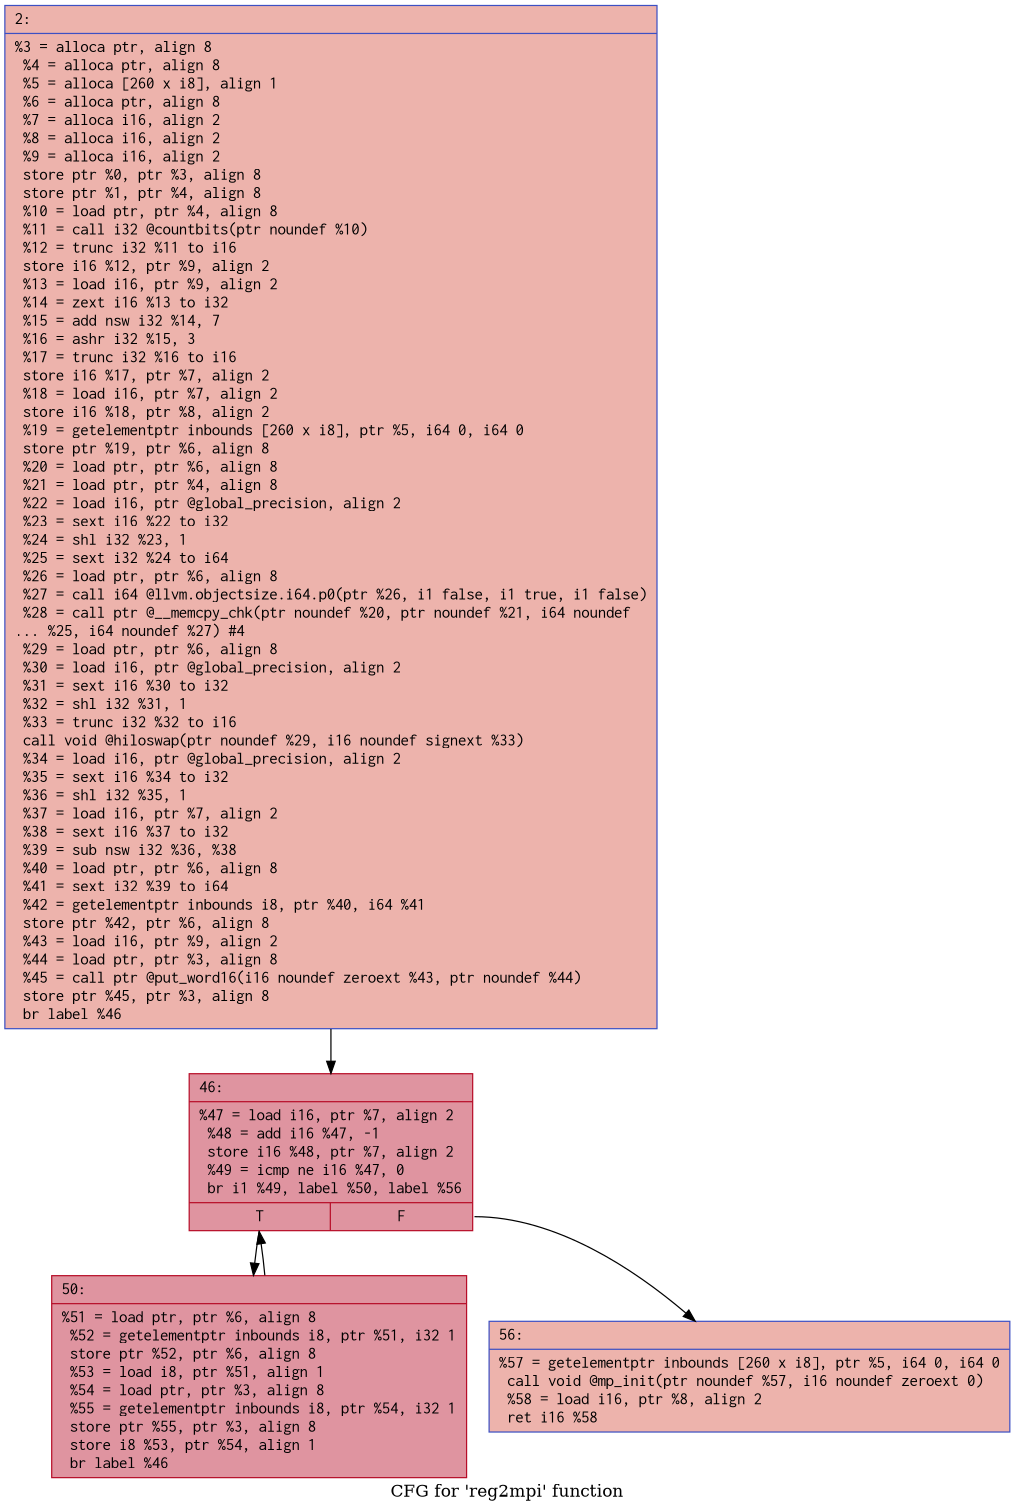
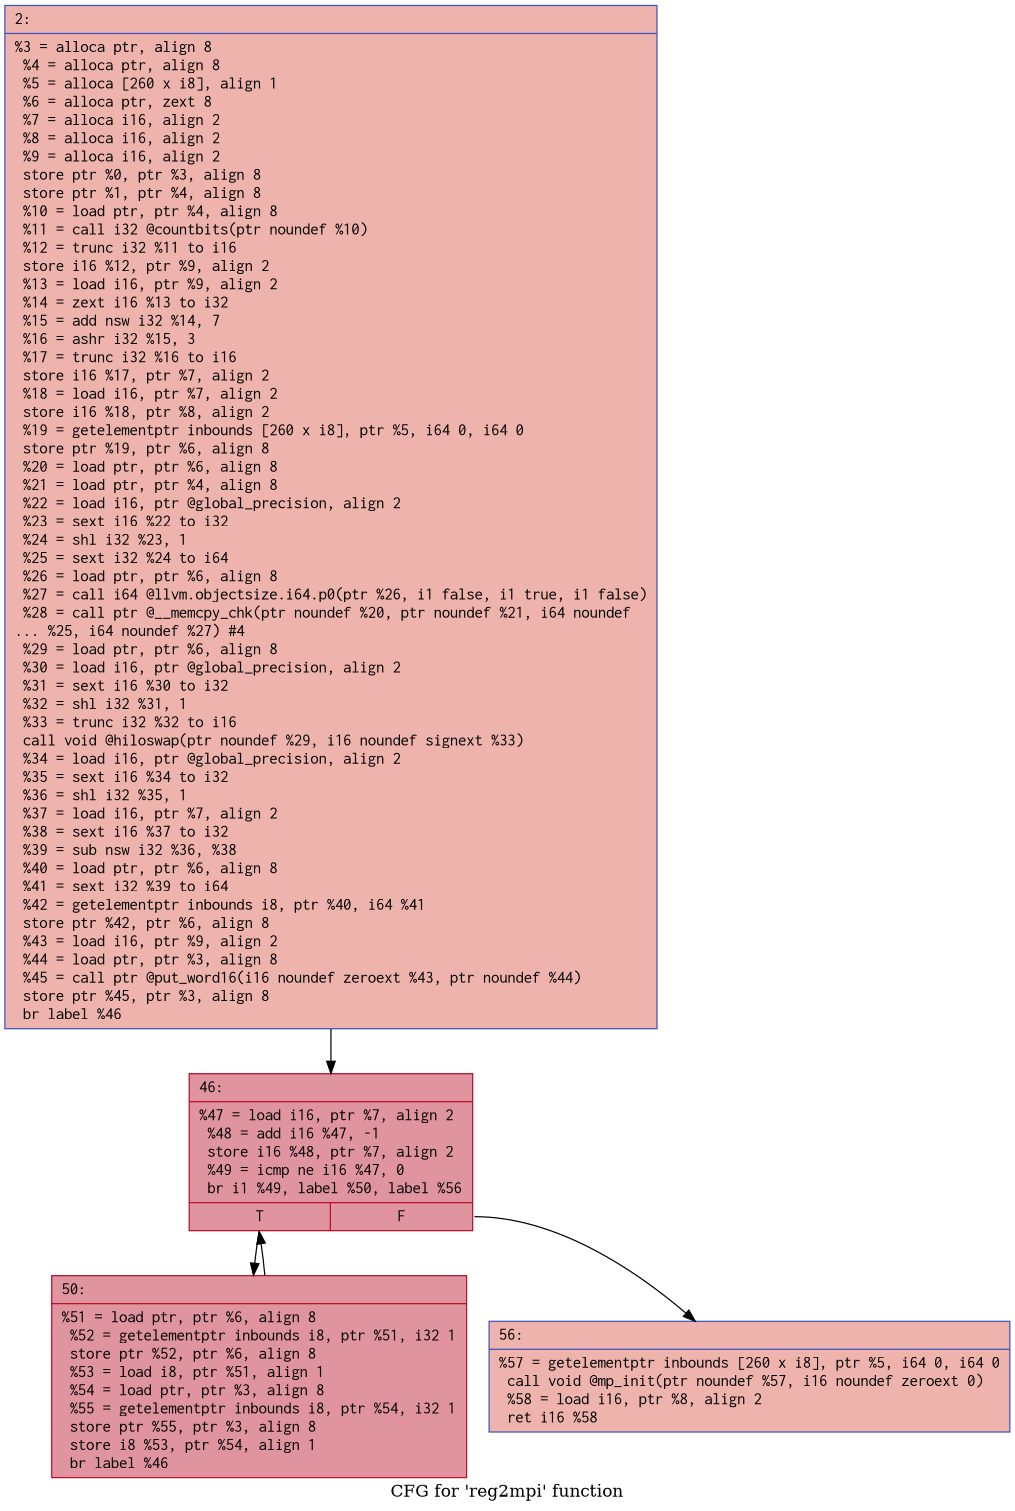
node "2:": text "%6 = alloca ptr, align 8" -> "%6 = alloca ptr, zext 8"
